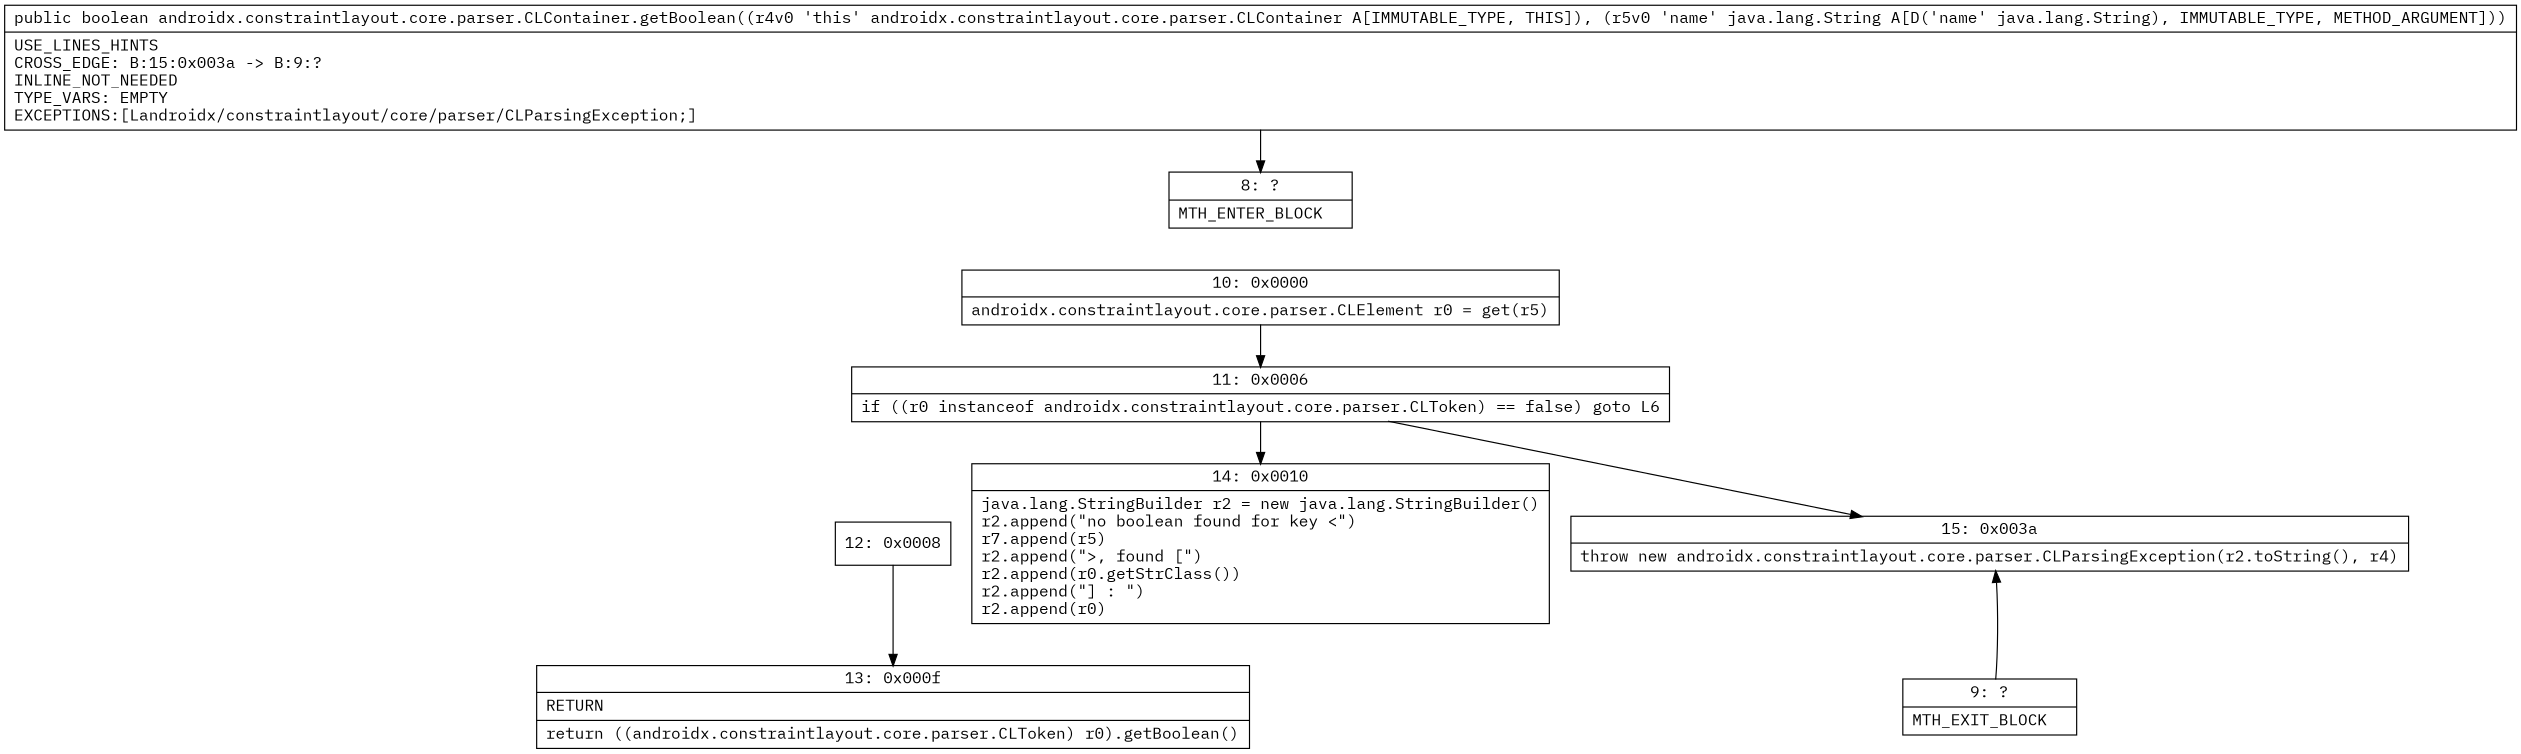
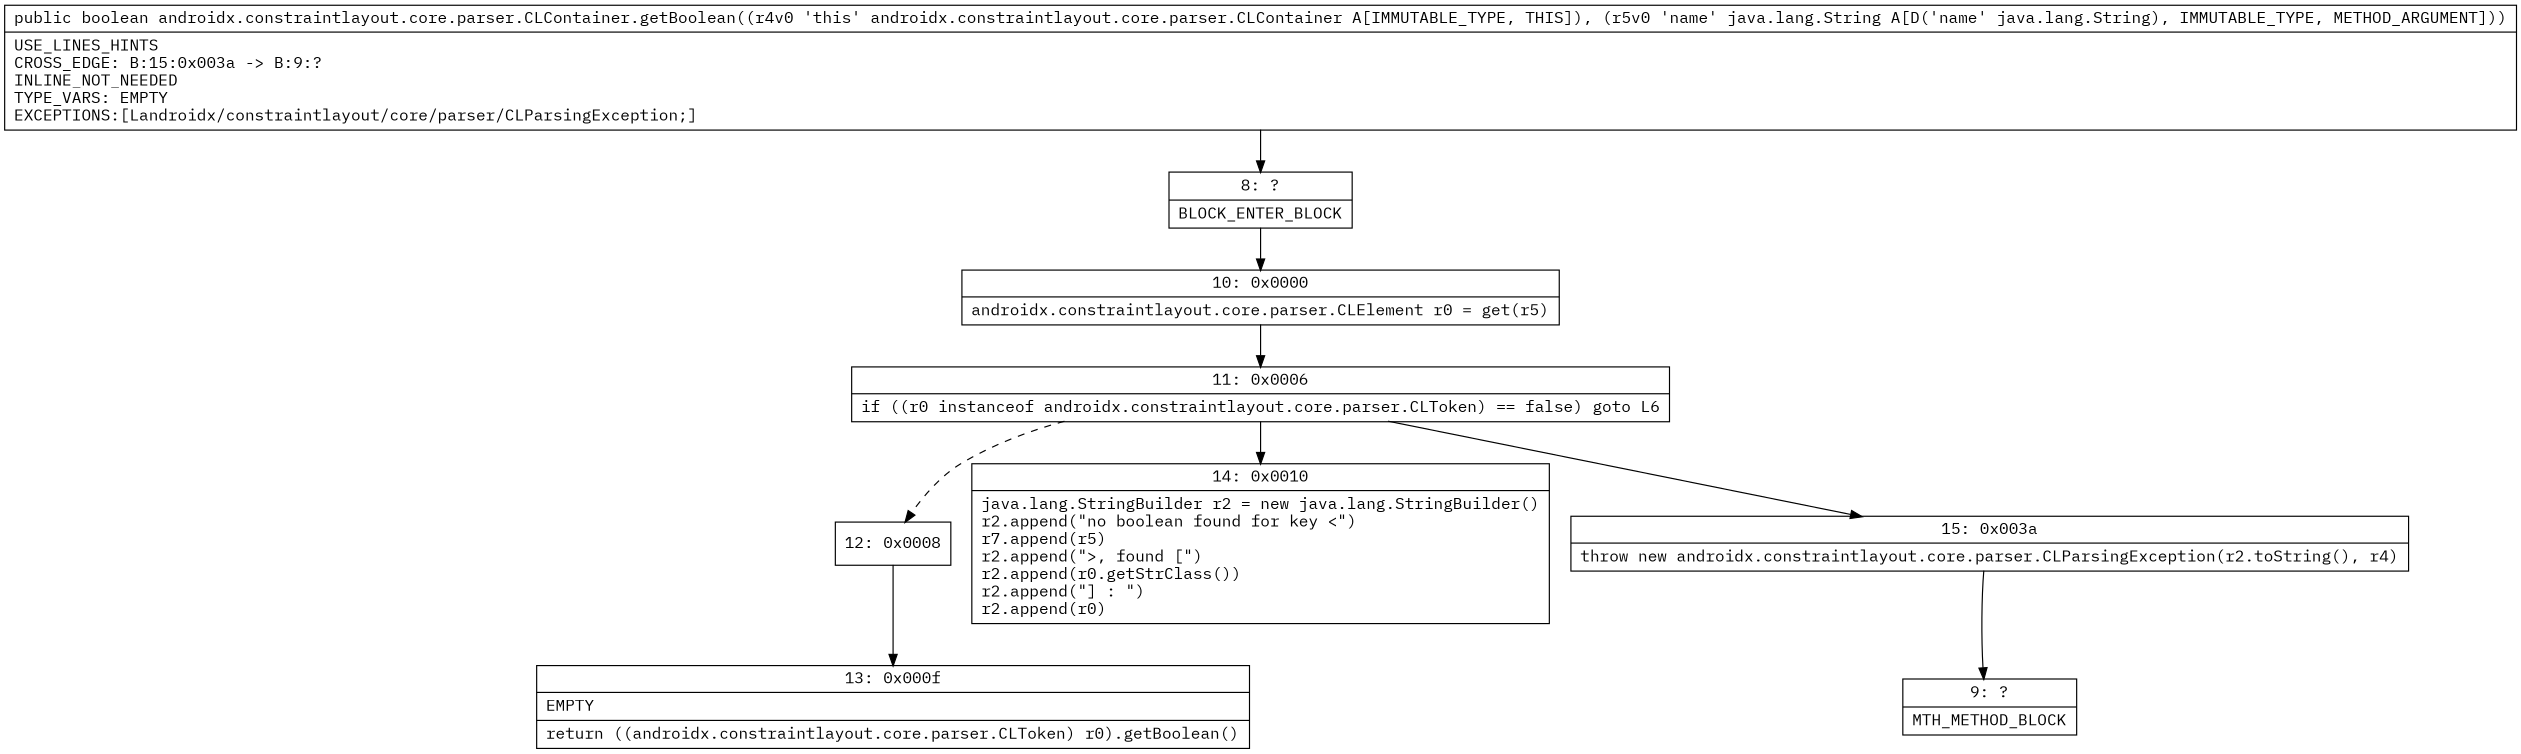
node "8: ?": text "MTH_ENTER_BLOCK" -> "BLOCK_ENTER_BLOCK"
edge "8: ?" -> "10: 0x0000": added
edge "11: 0x0006" -> "12: 0x0008": added
edge "9: ?" -> "15: 0x003a": reversed
node "13: 0x000f": text "RETURN" -> "EMPTY"
node "9: ?": text "MTH_EXIT_BLOCK" -> "MTH_METHOD_BLOCK"
